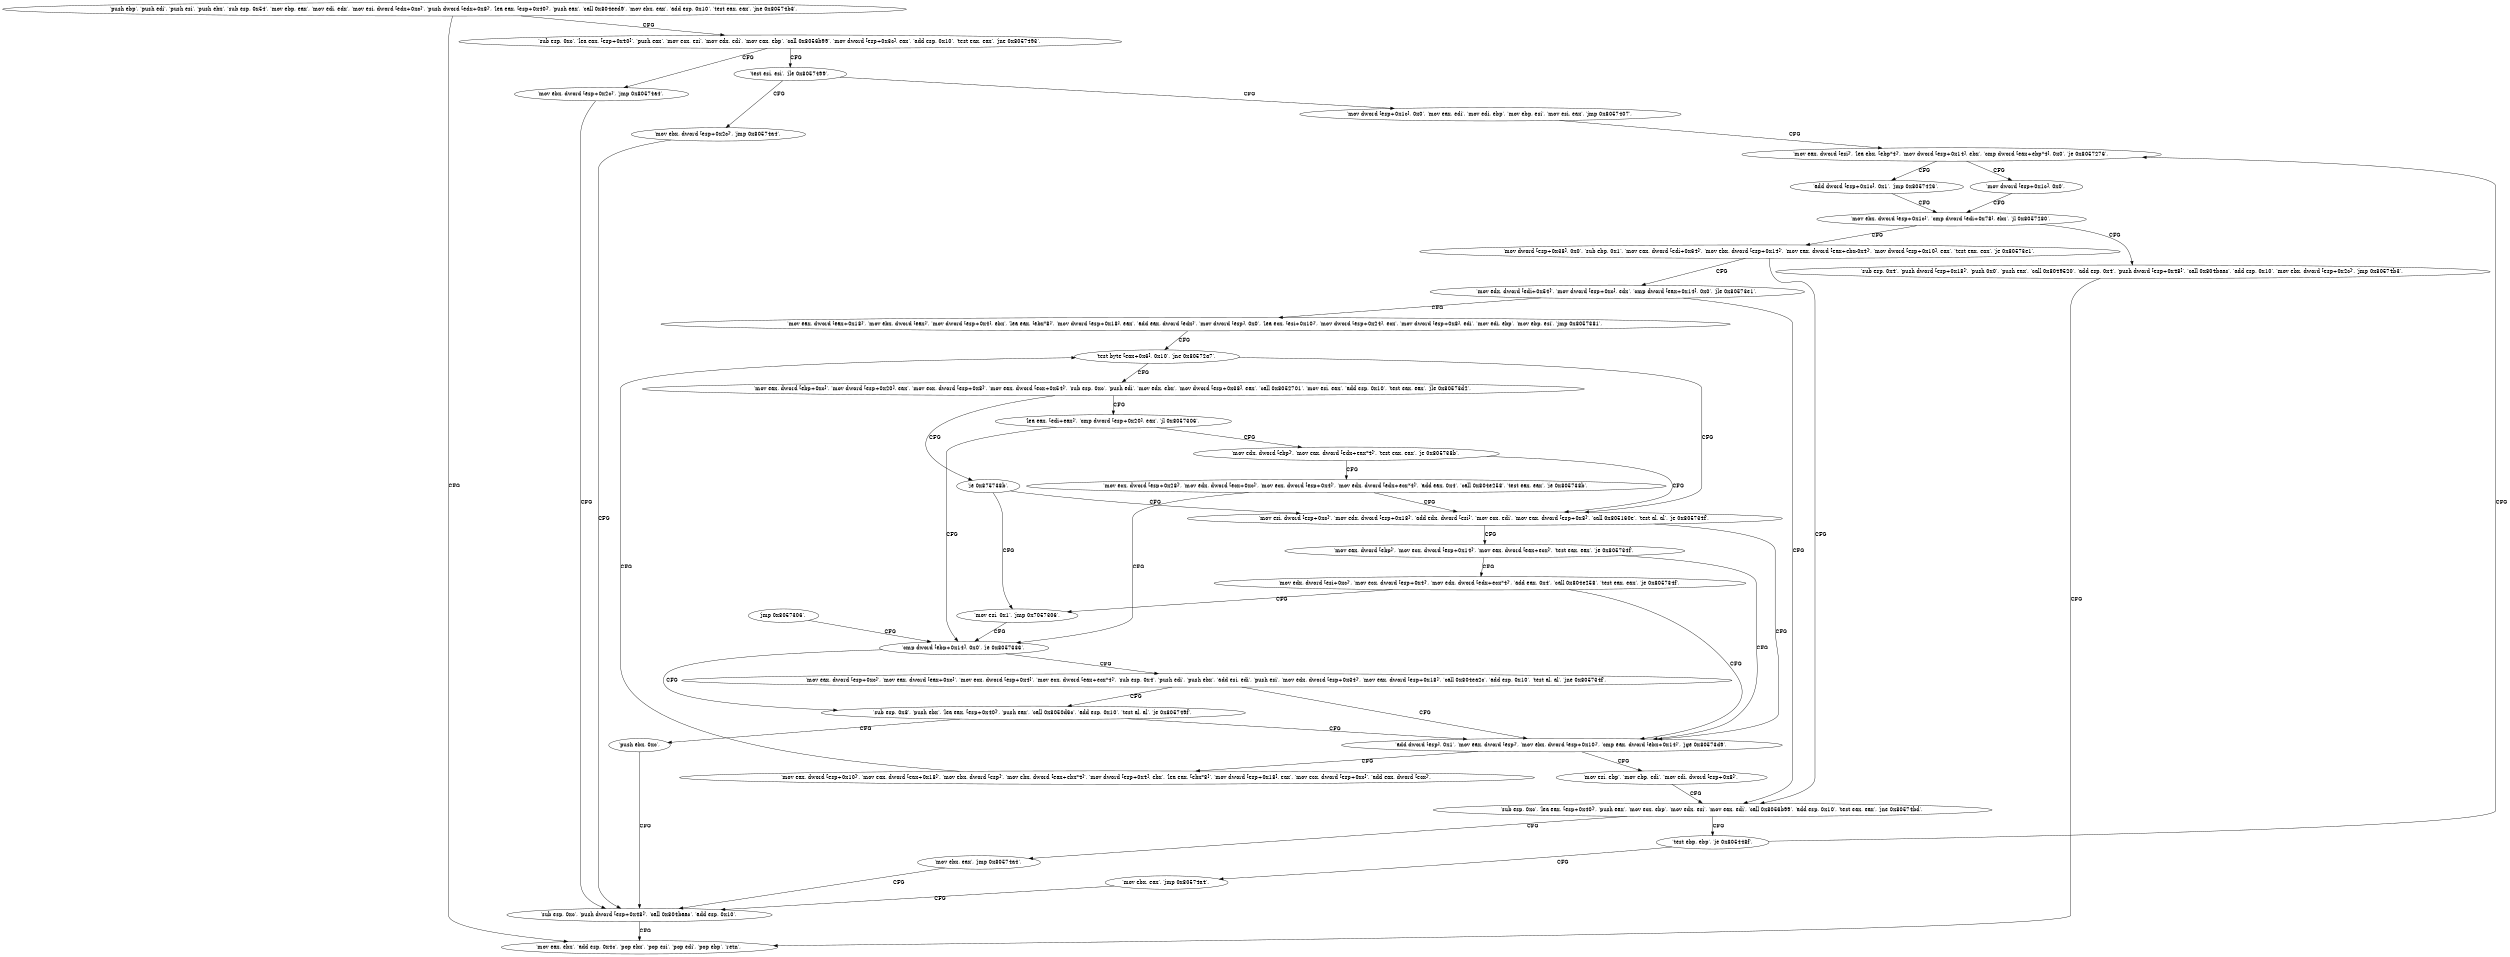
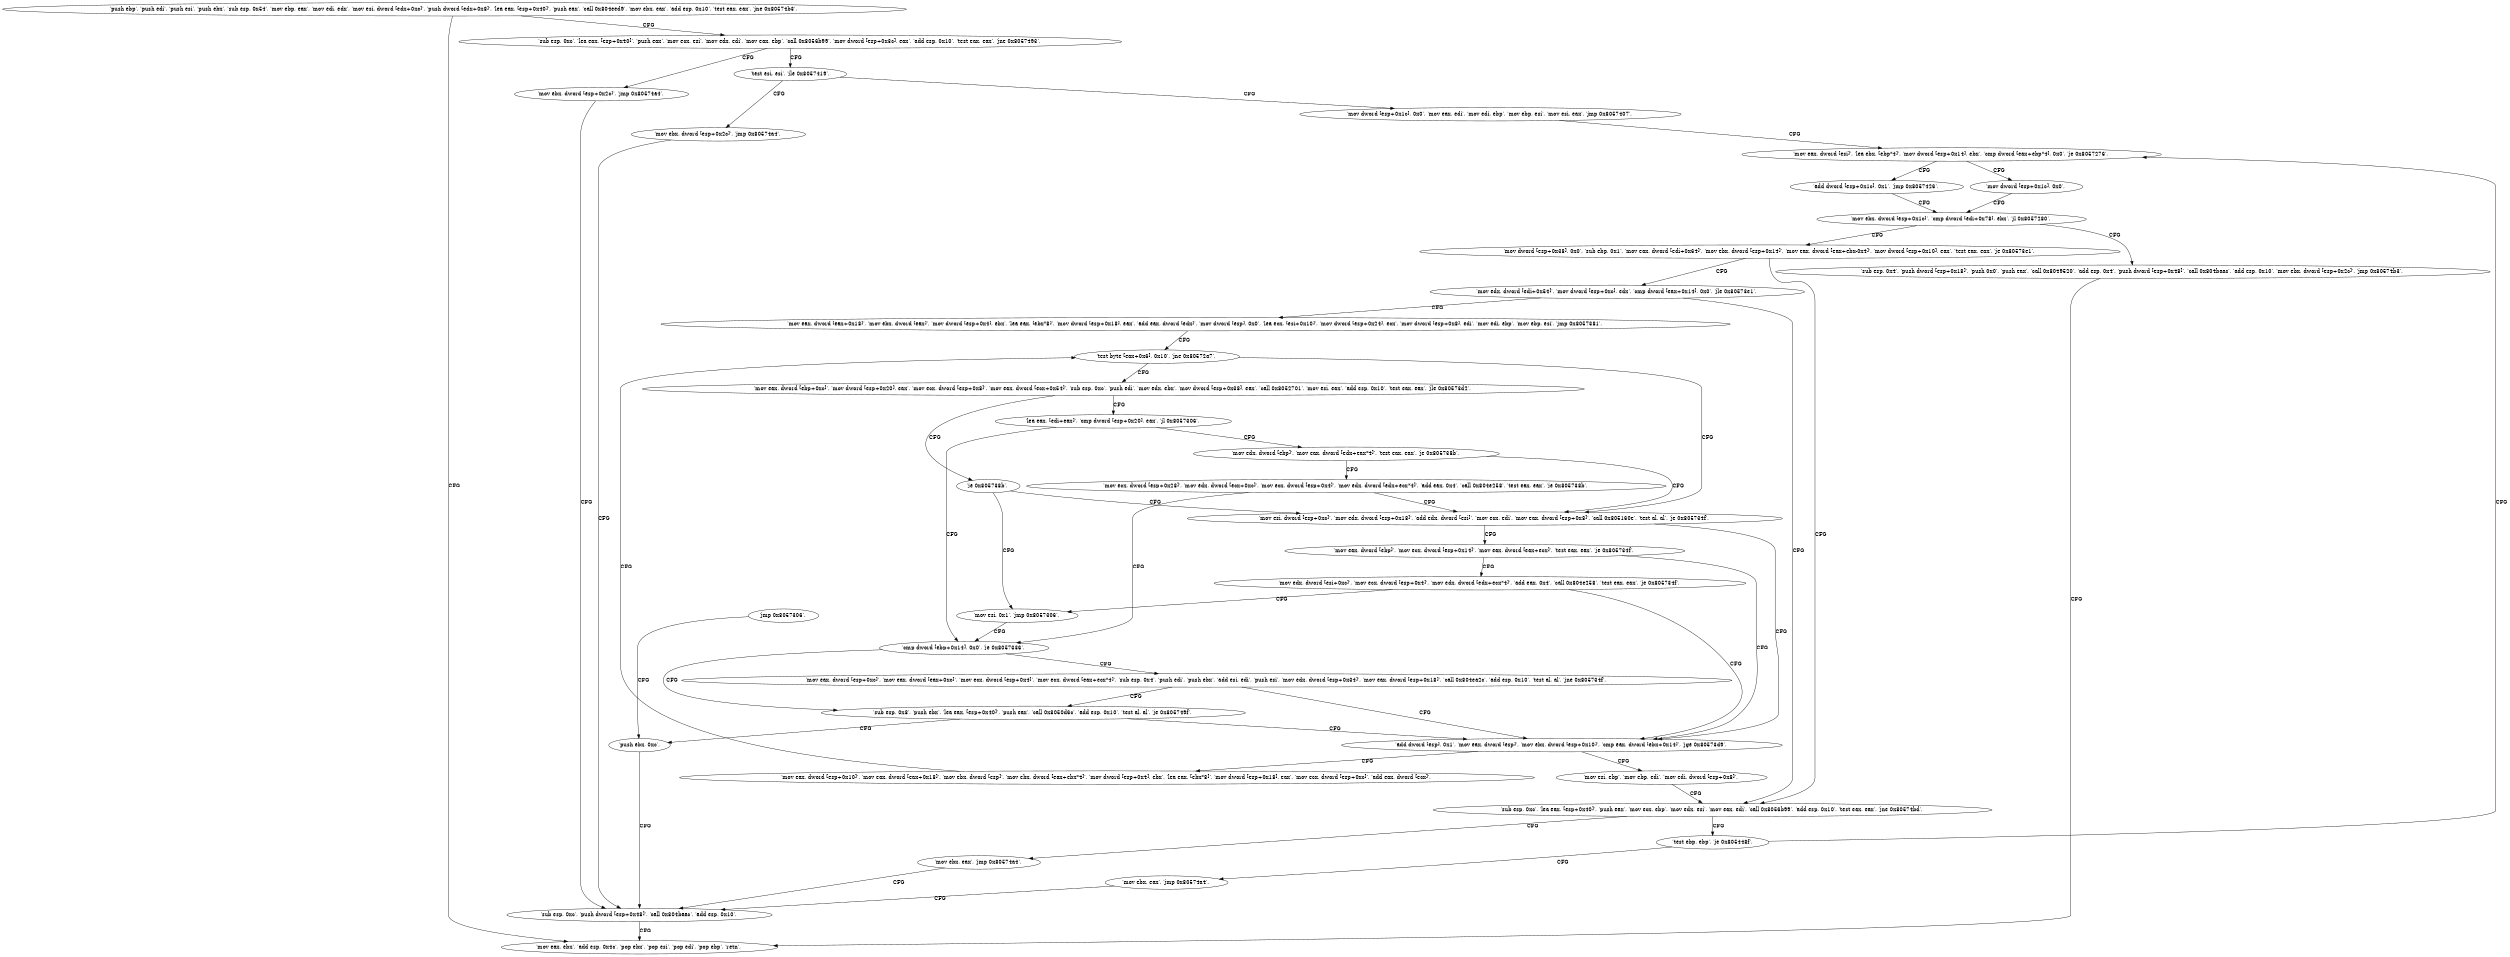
node "'test esi, esi', 'jle 0x8057499',": label "'test esi, esi', 'jle 0x8057499'," -> "'test esi, esi', 'jle 0x8057419',"
node "'je 0x875738b',": label "'je 0x875738b'," -> "'je 0x805738b',"
node "'mov esi, 0x1', 'jmp 0x7057306',": label "'mov esi, 0x1', 'jmp 0x7057306'," -> "'mov esi, 0x1', 'jmp 0x8057306',"
edge "'jmp 0x8057306'," -> "'cmp dword [ebp+0x14], 0x0', 'je 0x8057336',": now "'jmp 0x8057306'," -> "'push ebx, 0xc',"
